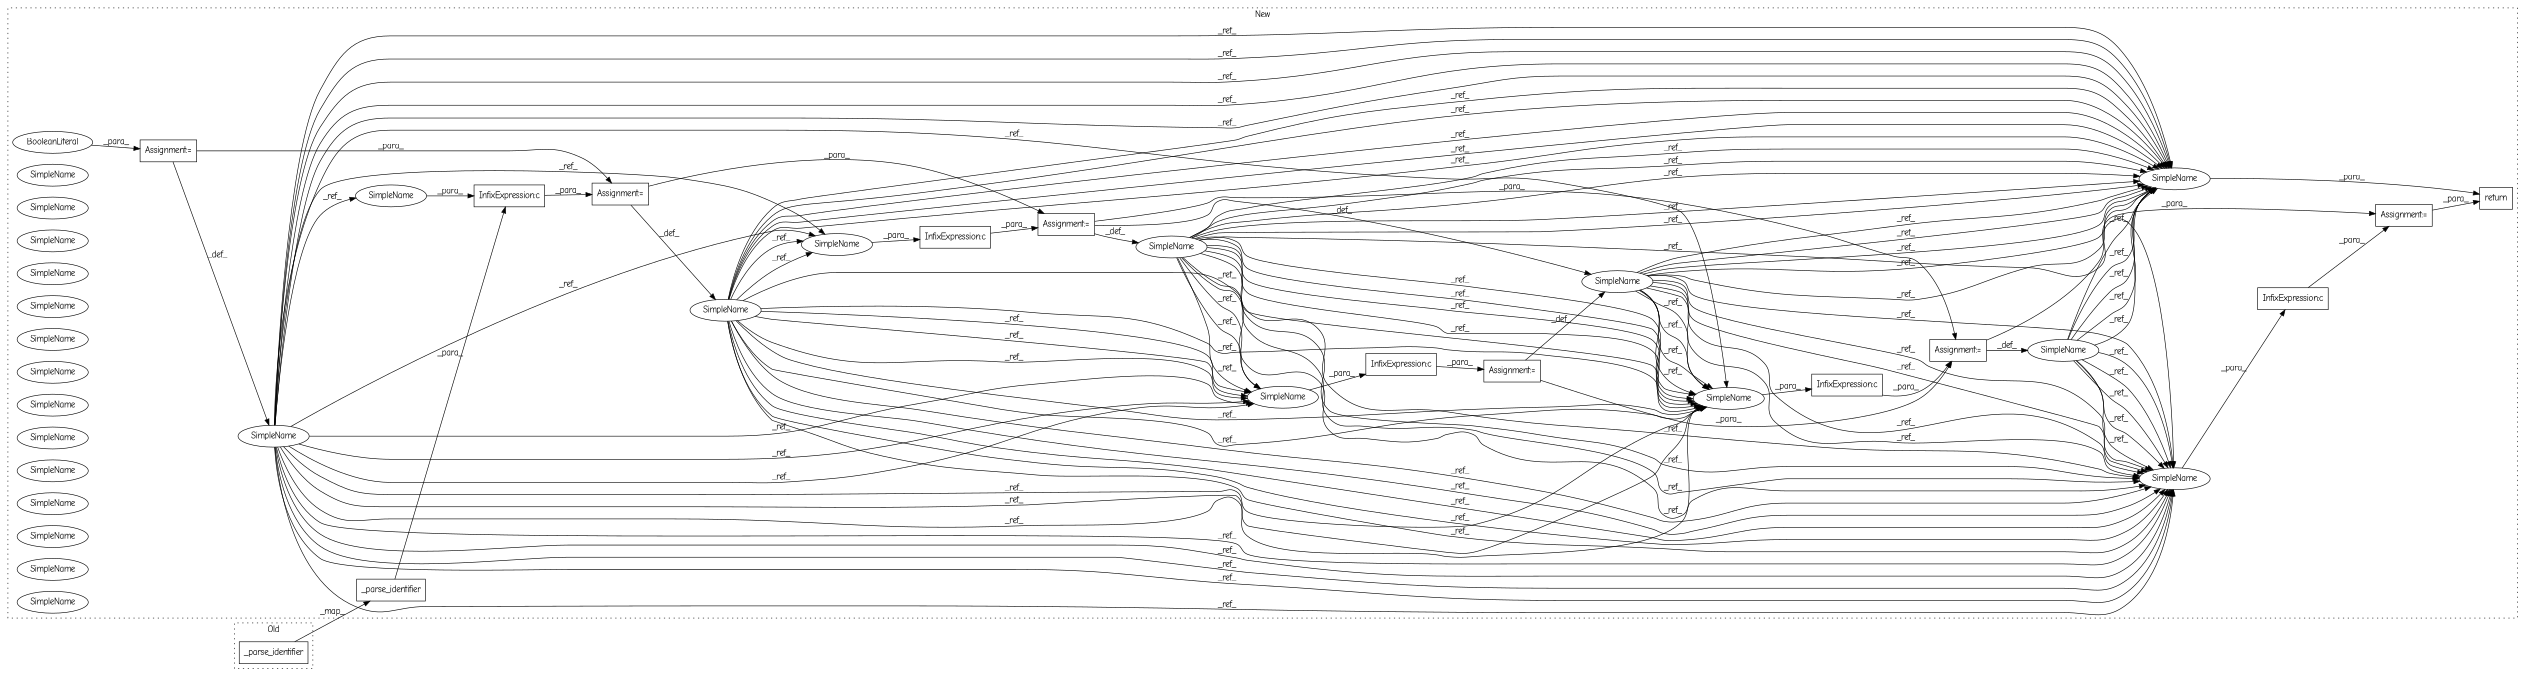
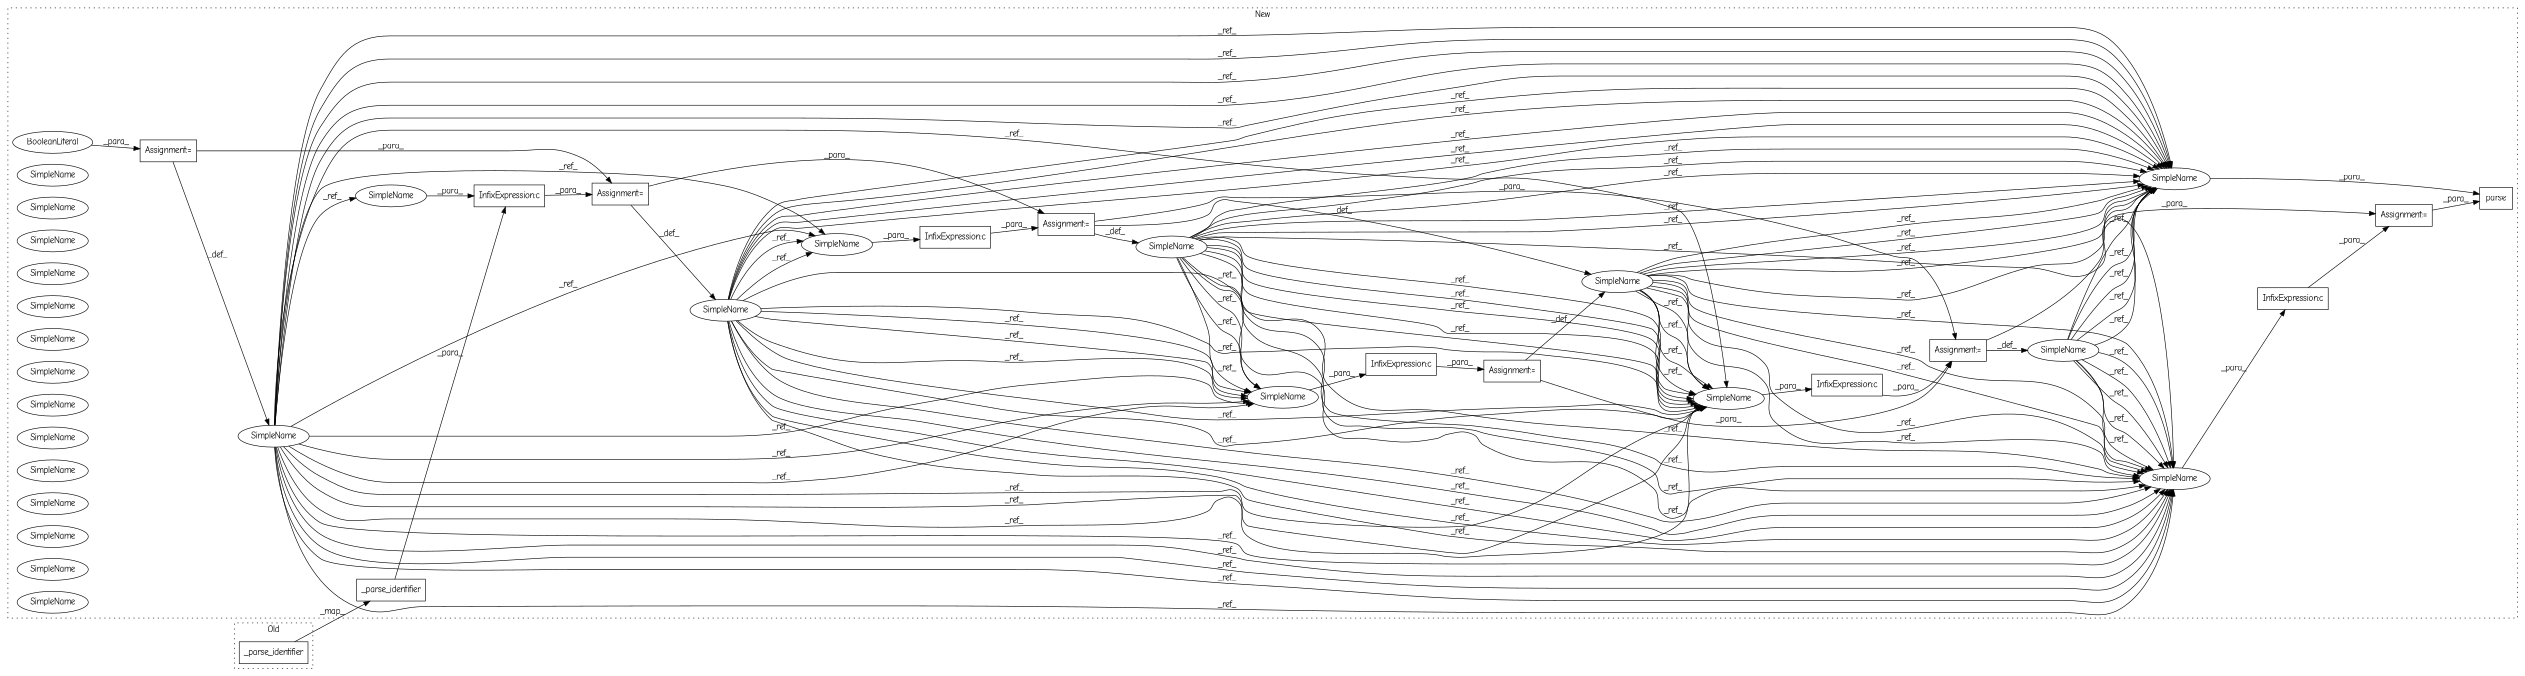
node "return": label "return" -> "parse"
